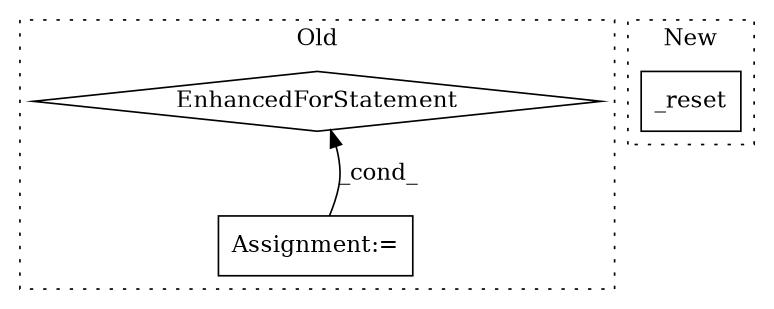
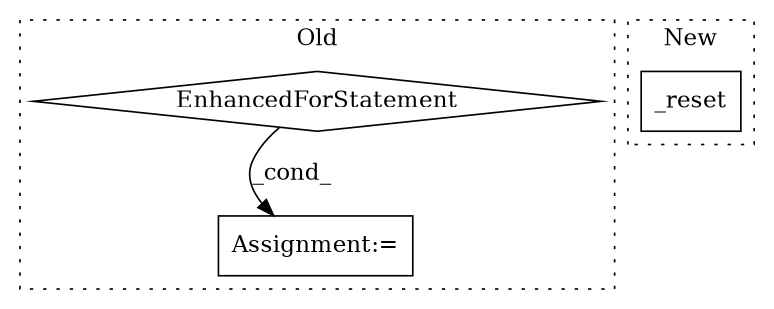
edge "Assignment:=" -> "EnhancedForStatement": reversed
